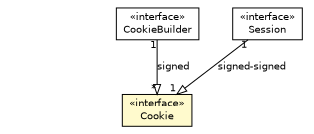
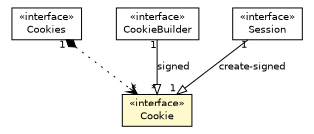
node "Cookies": added
edge "Session" -> "Cookie": label "signed-signed" -> "create-signed"
